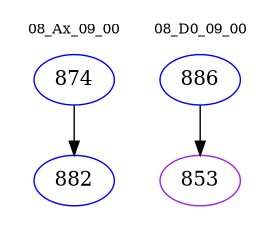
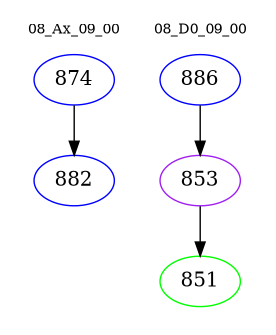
node "851": added
